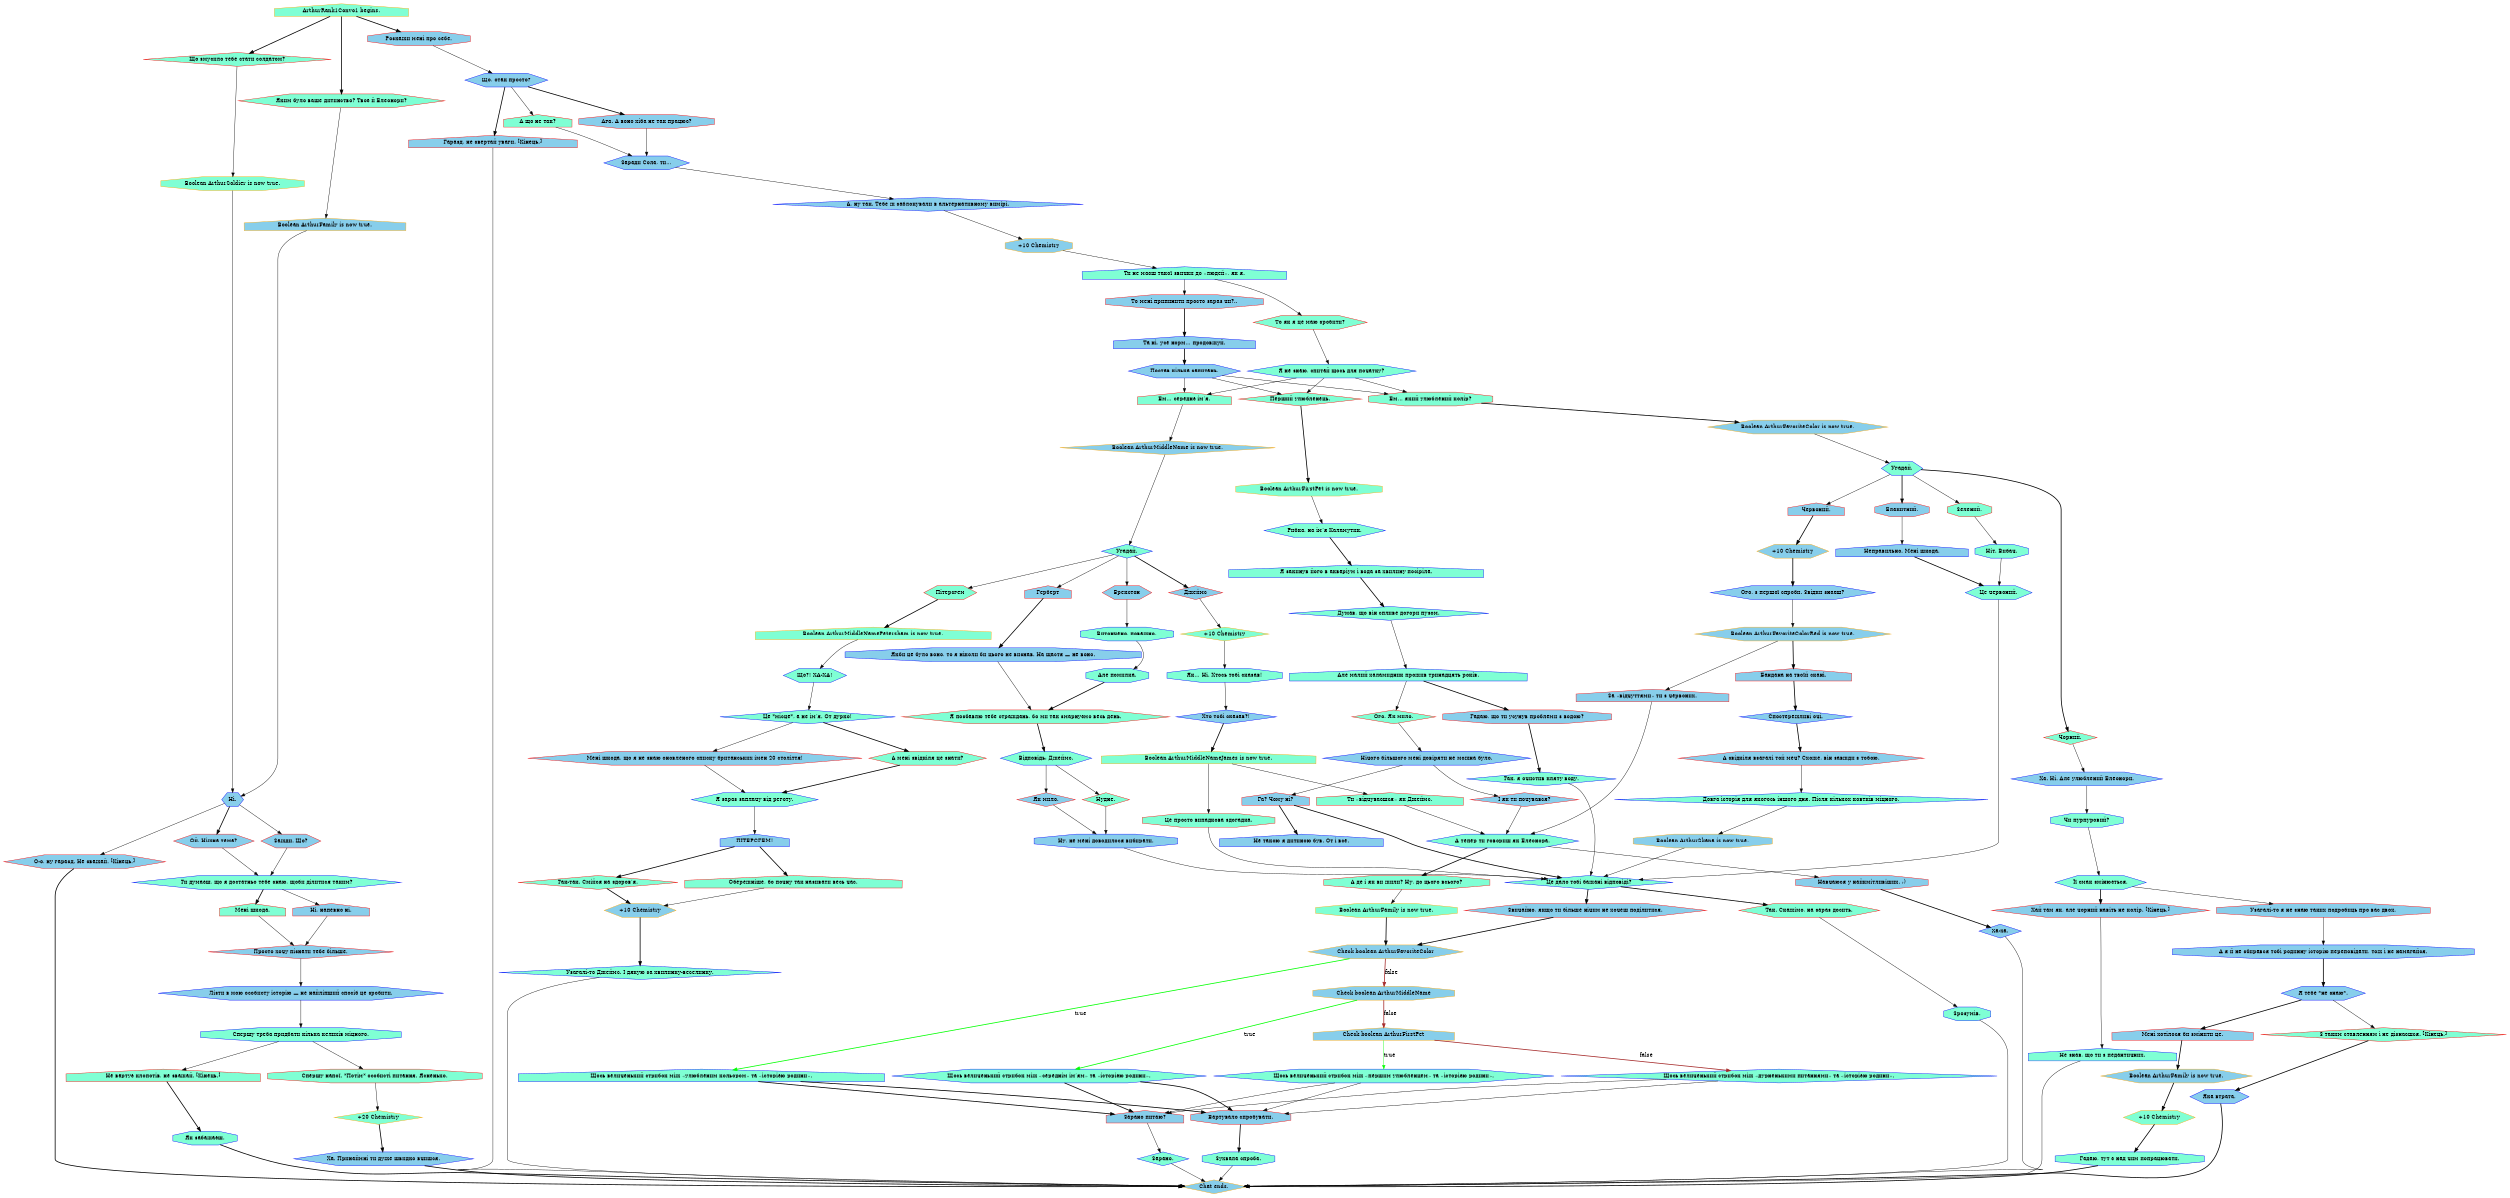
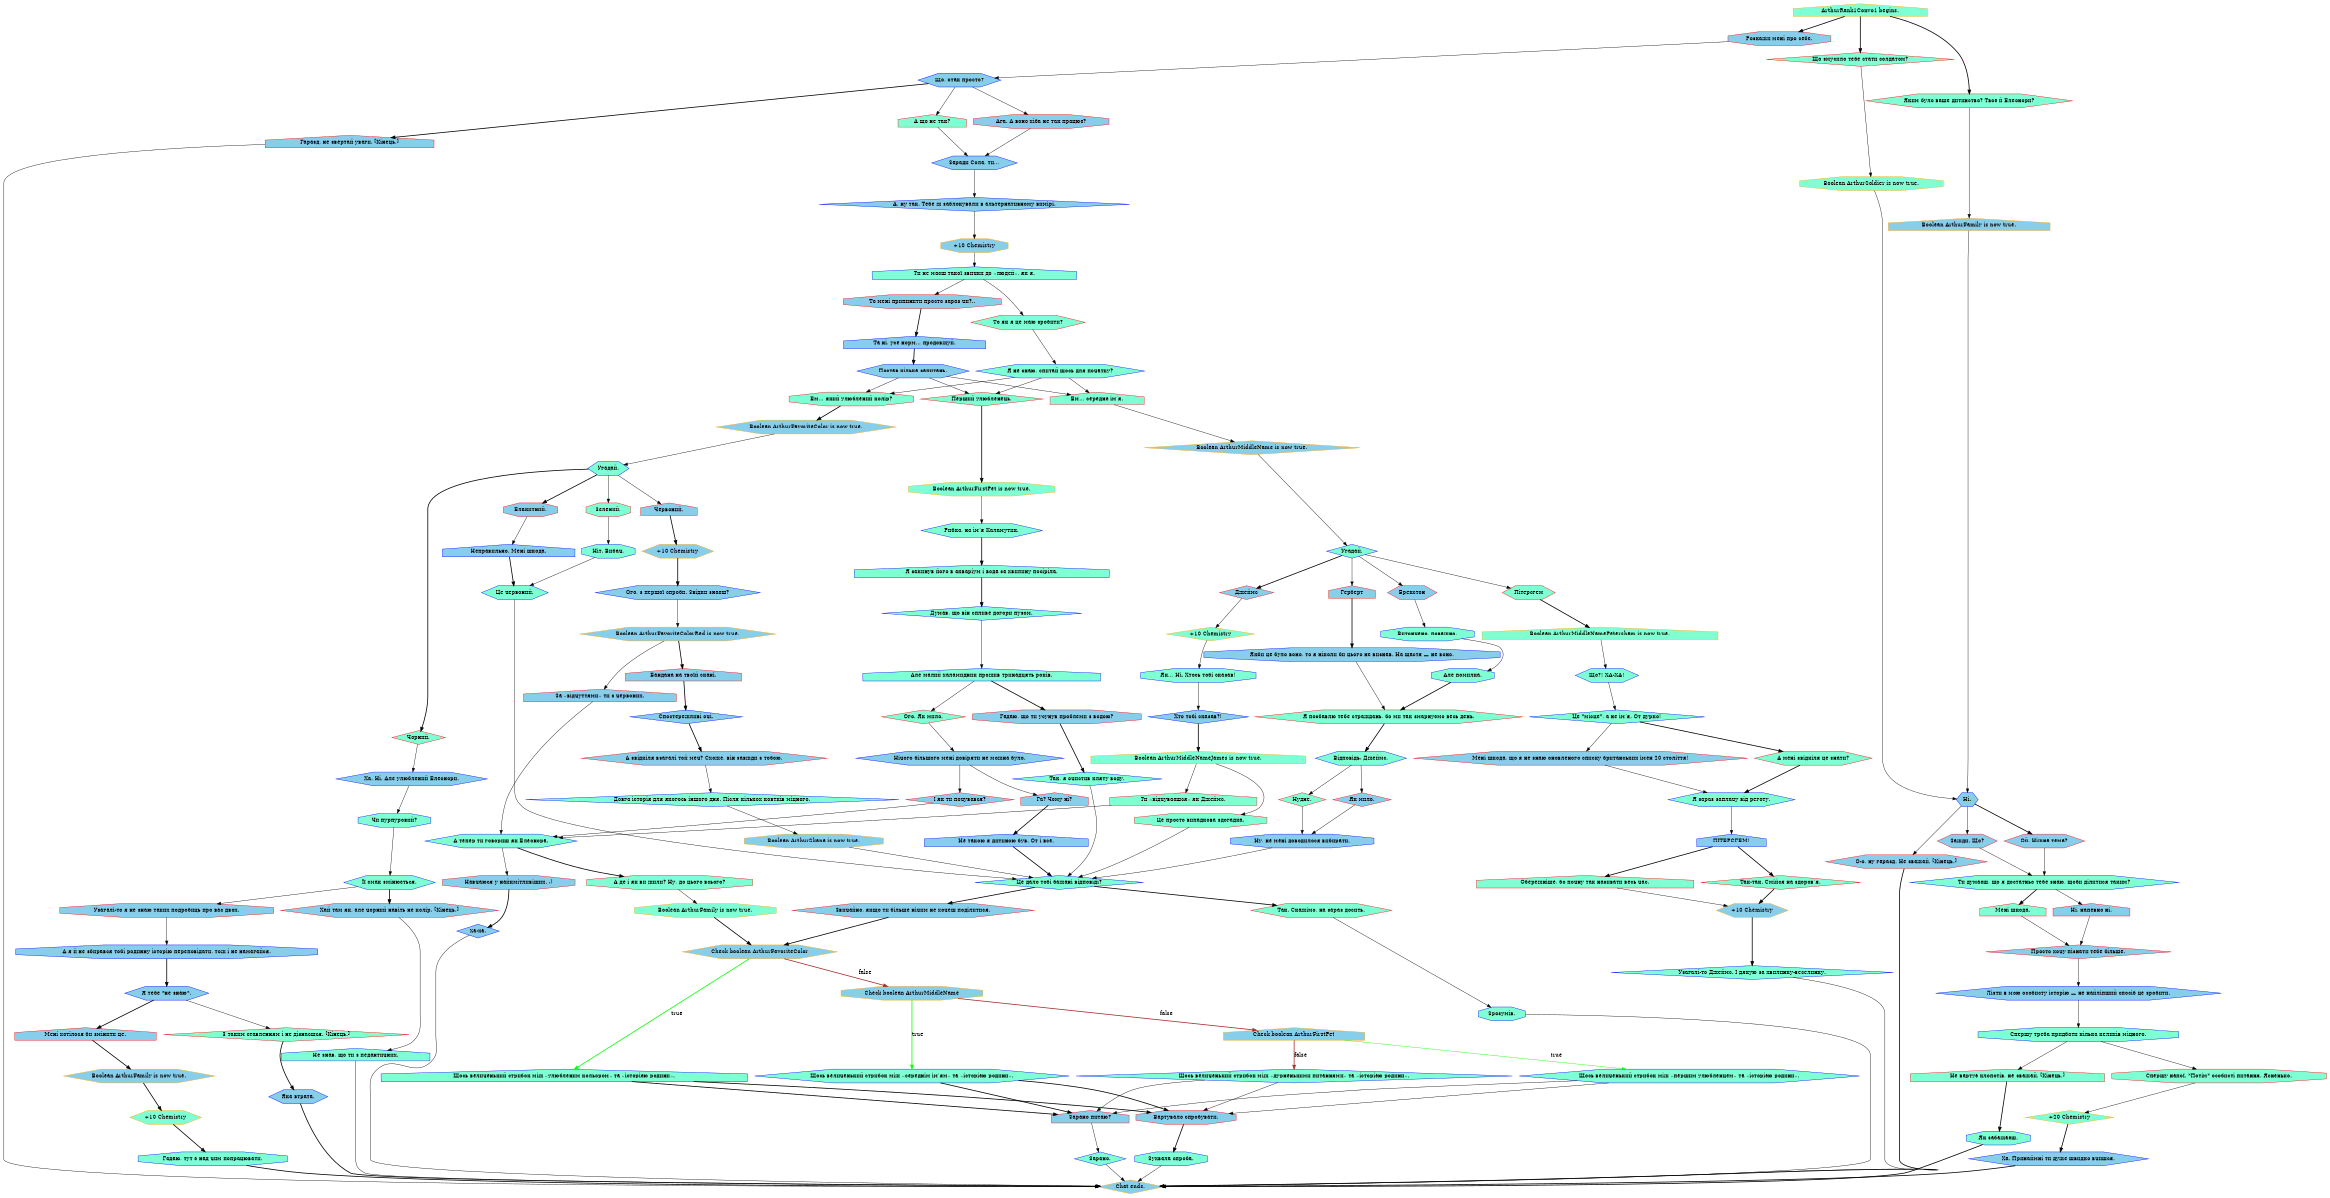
edge "Що, отак просто?" -> "Ага. А воно хіба не так працює?": style bold -> solid
edge "Га? Чому ні?" -> "Це дало тобі бажані відповіді?": now "Не такою я дитиною був. От і все." -> "Це дало тобі бажані відповіді?"
